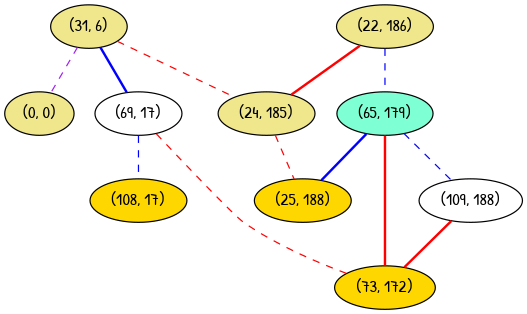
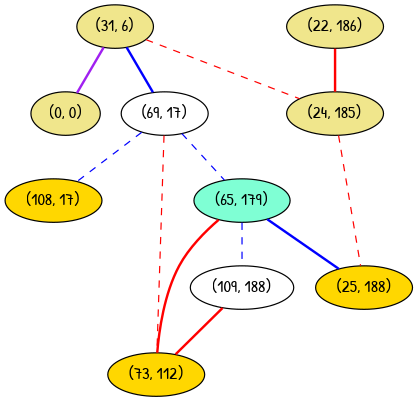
edge "(31, 6)" -- "(0, 0)": style dashed -> bold
edge "(22, 186)" -- "(65, 179)": now "(69, 17)" -- "(65, 179)"
node "(73, 172)": label "(73, 172)" -> "(73, 112)"
